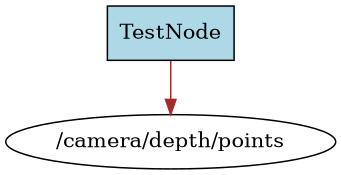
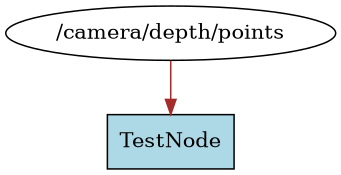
edge "TestNode" -> "/camera/depth/points": reversed
